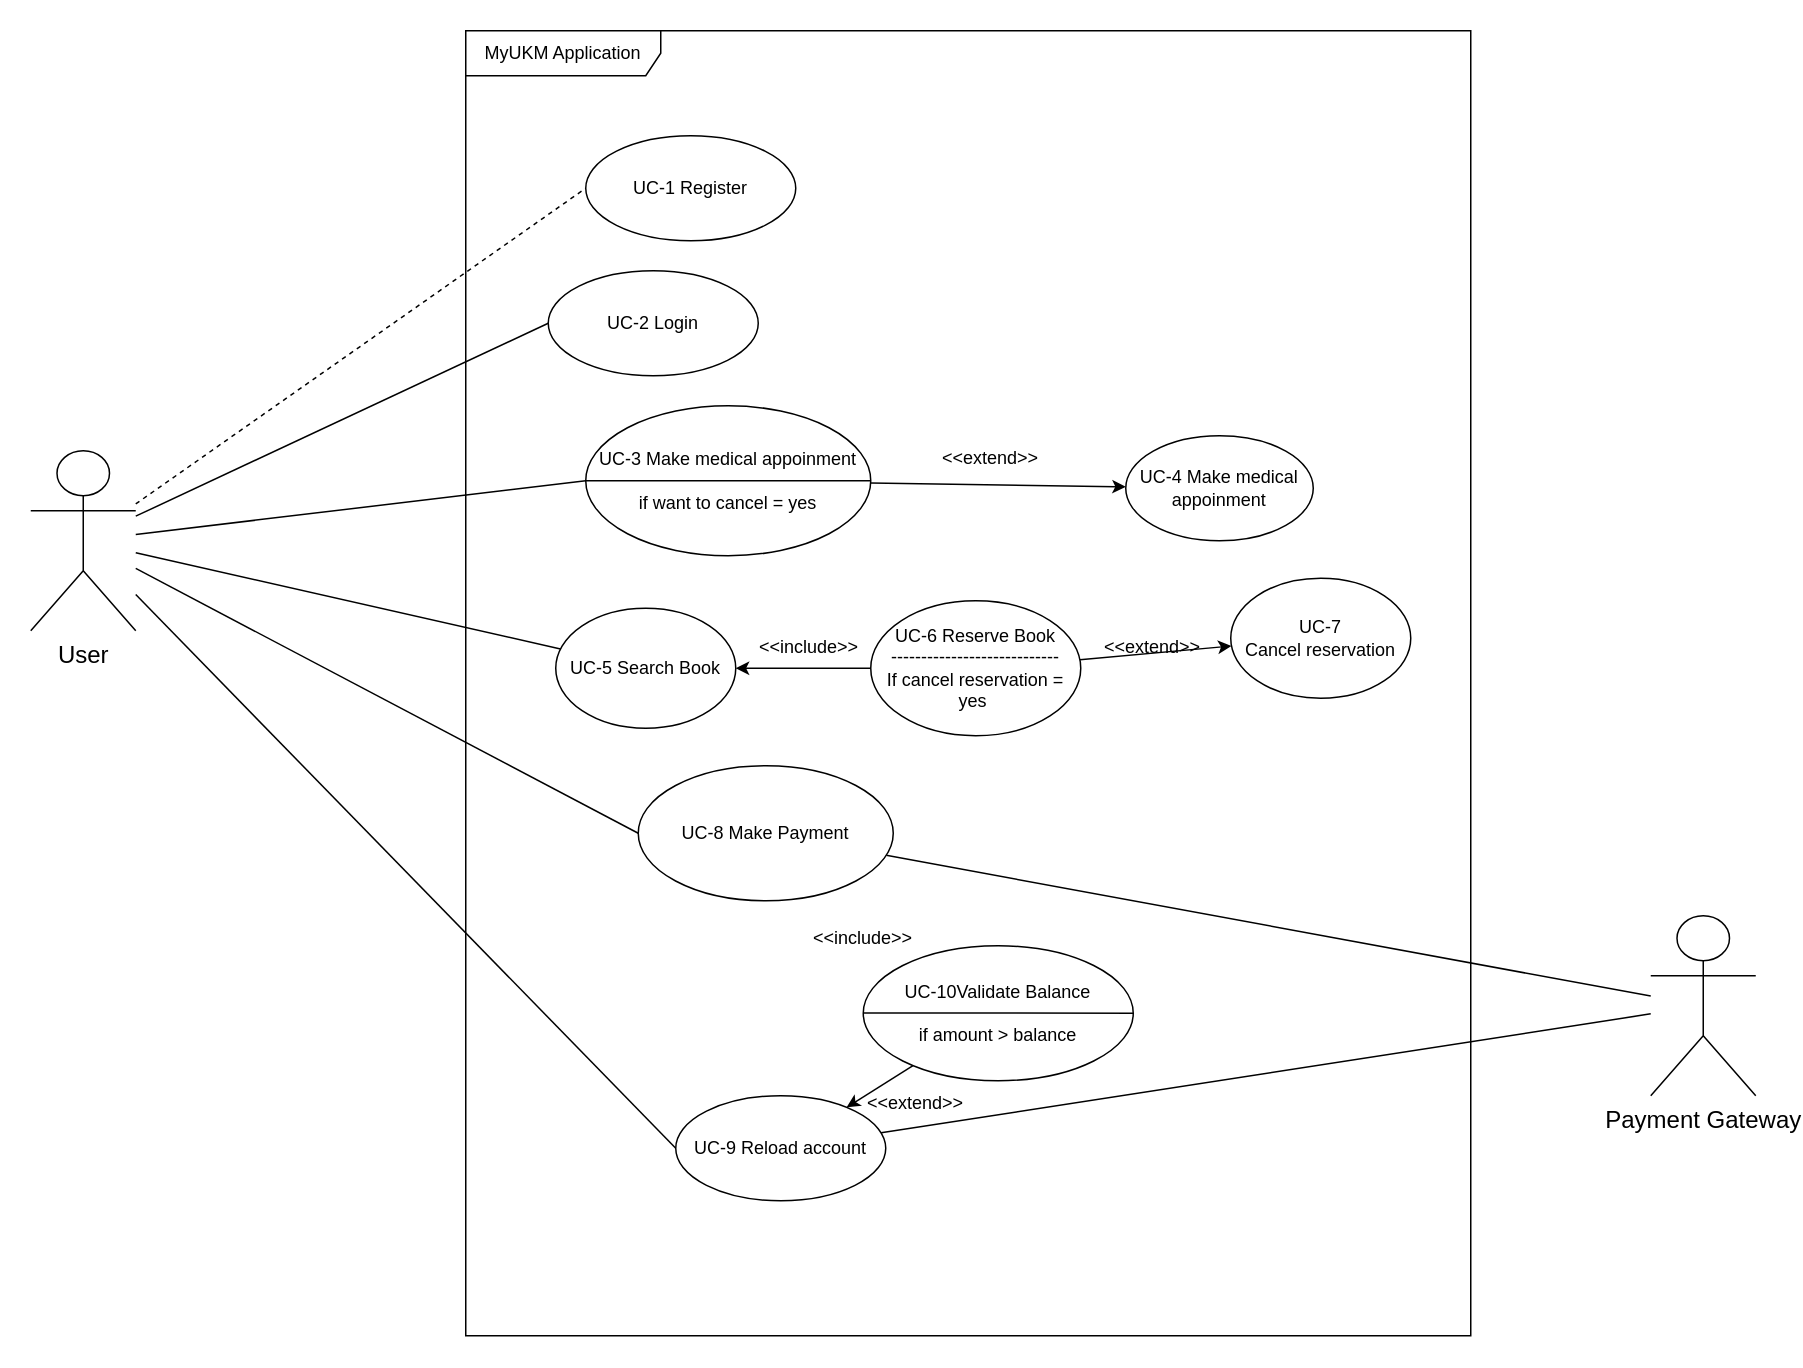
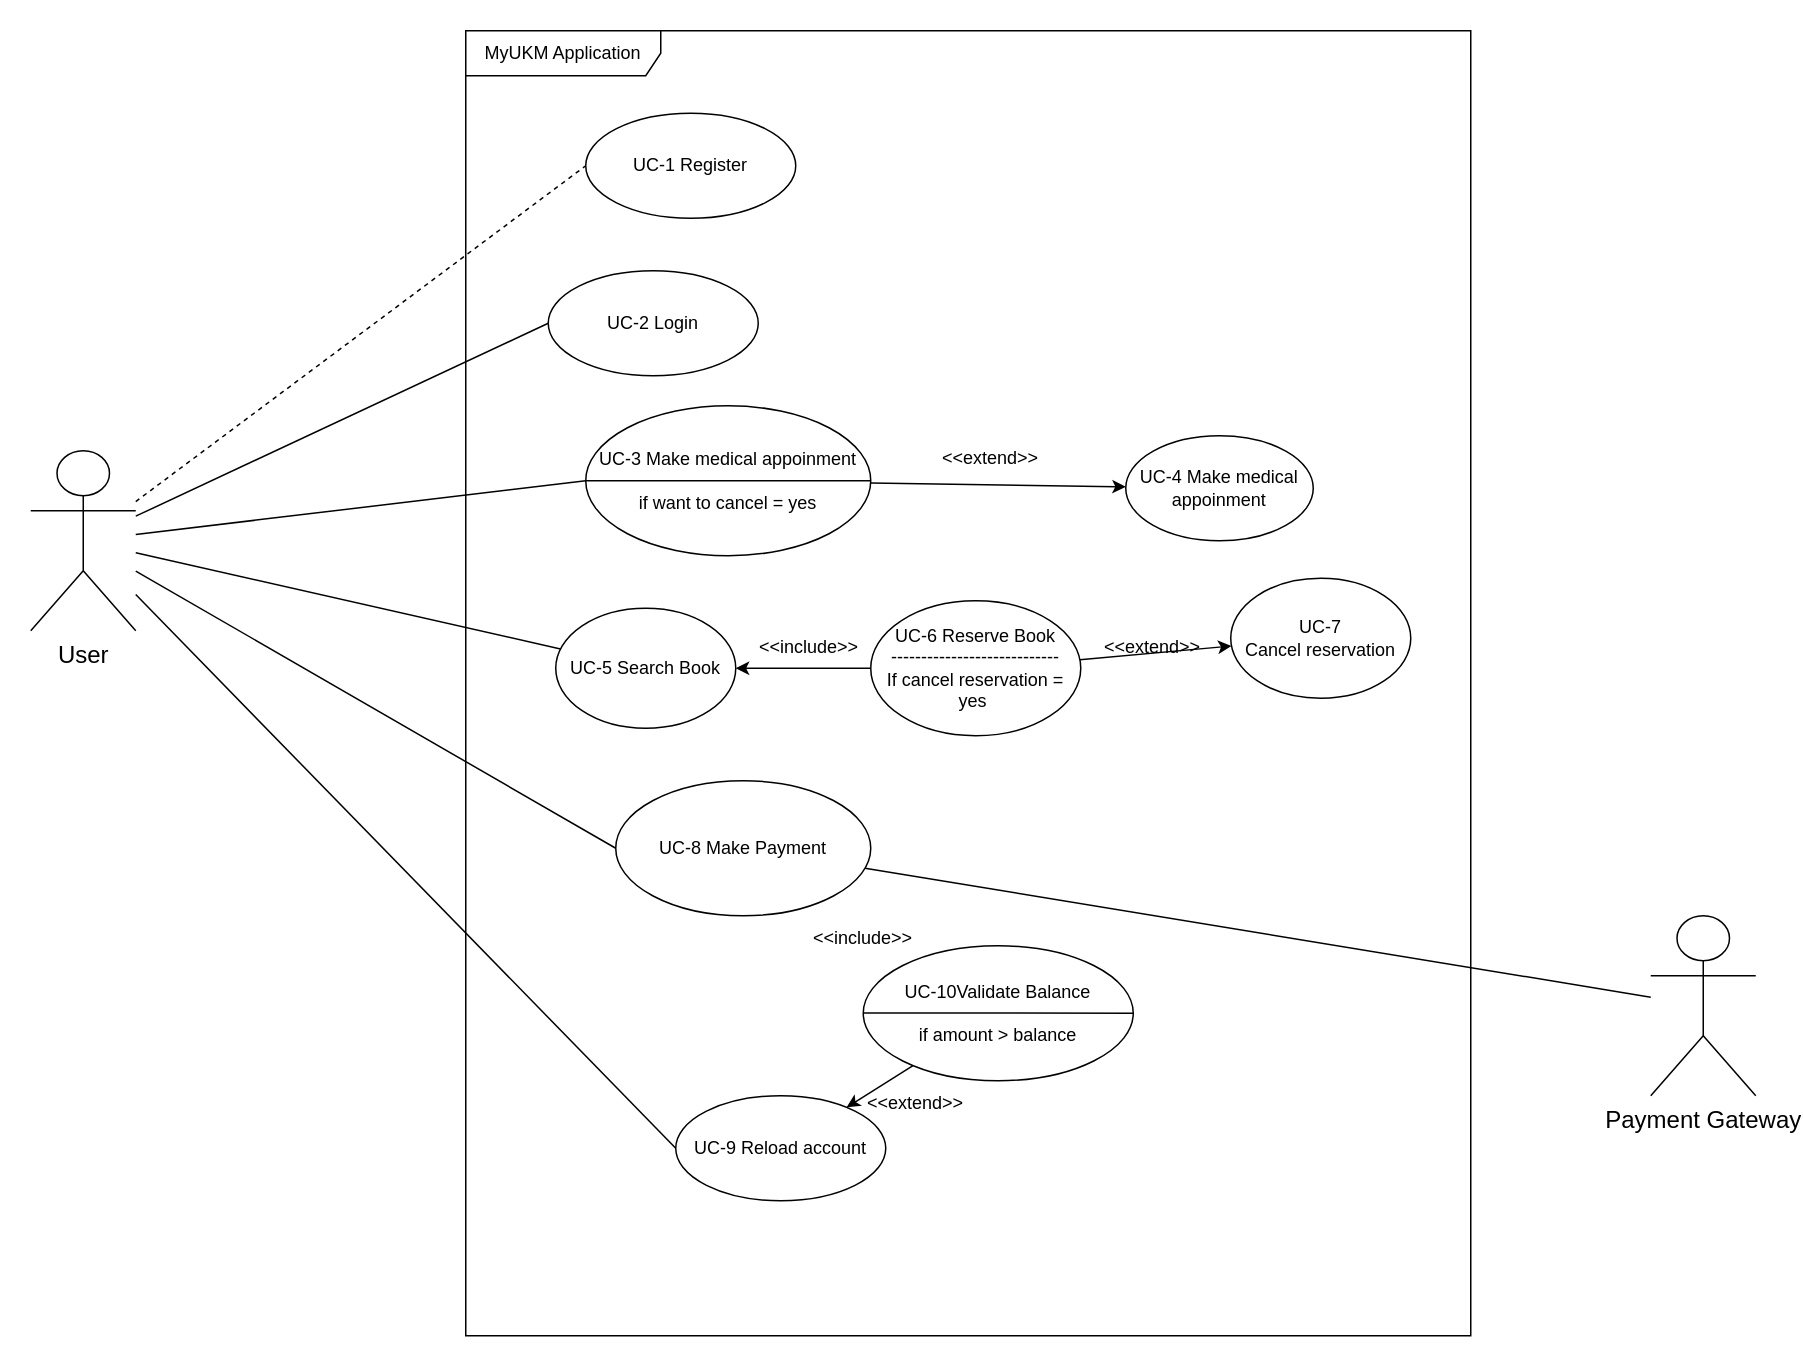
node "UC-1 Register": moved (691, 188) -> (691, 166)
node "UC-8 Make Payment": moved (766, 833) -> (743, 848)
edge "Payment Gateway" -- "UC-9 Reload account": removed
